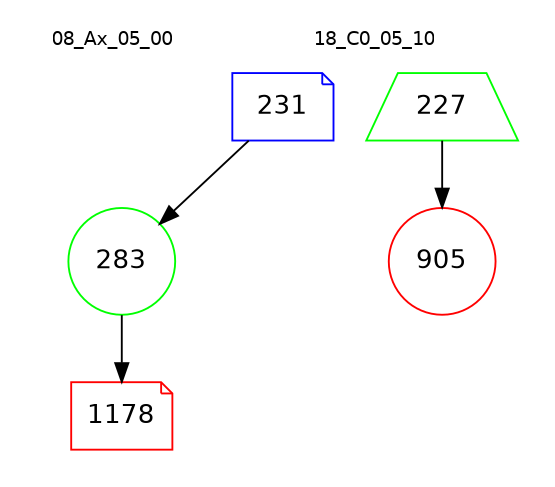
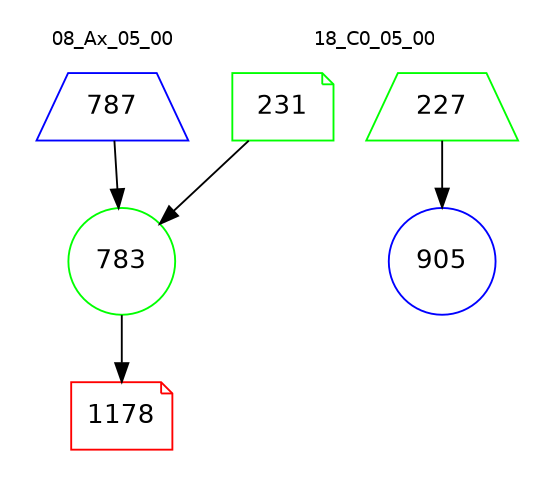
cluster "18_C0_05_10": label "18_C0_05_10" -> "18_C0_05_00"
node "787": added
node "231": color blue -> green
node "283": label "283" -> "783"
node "905": color red -> blue
